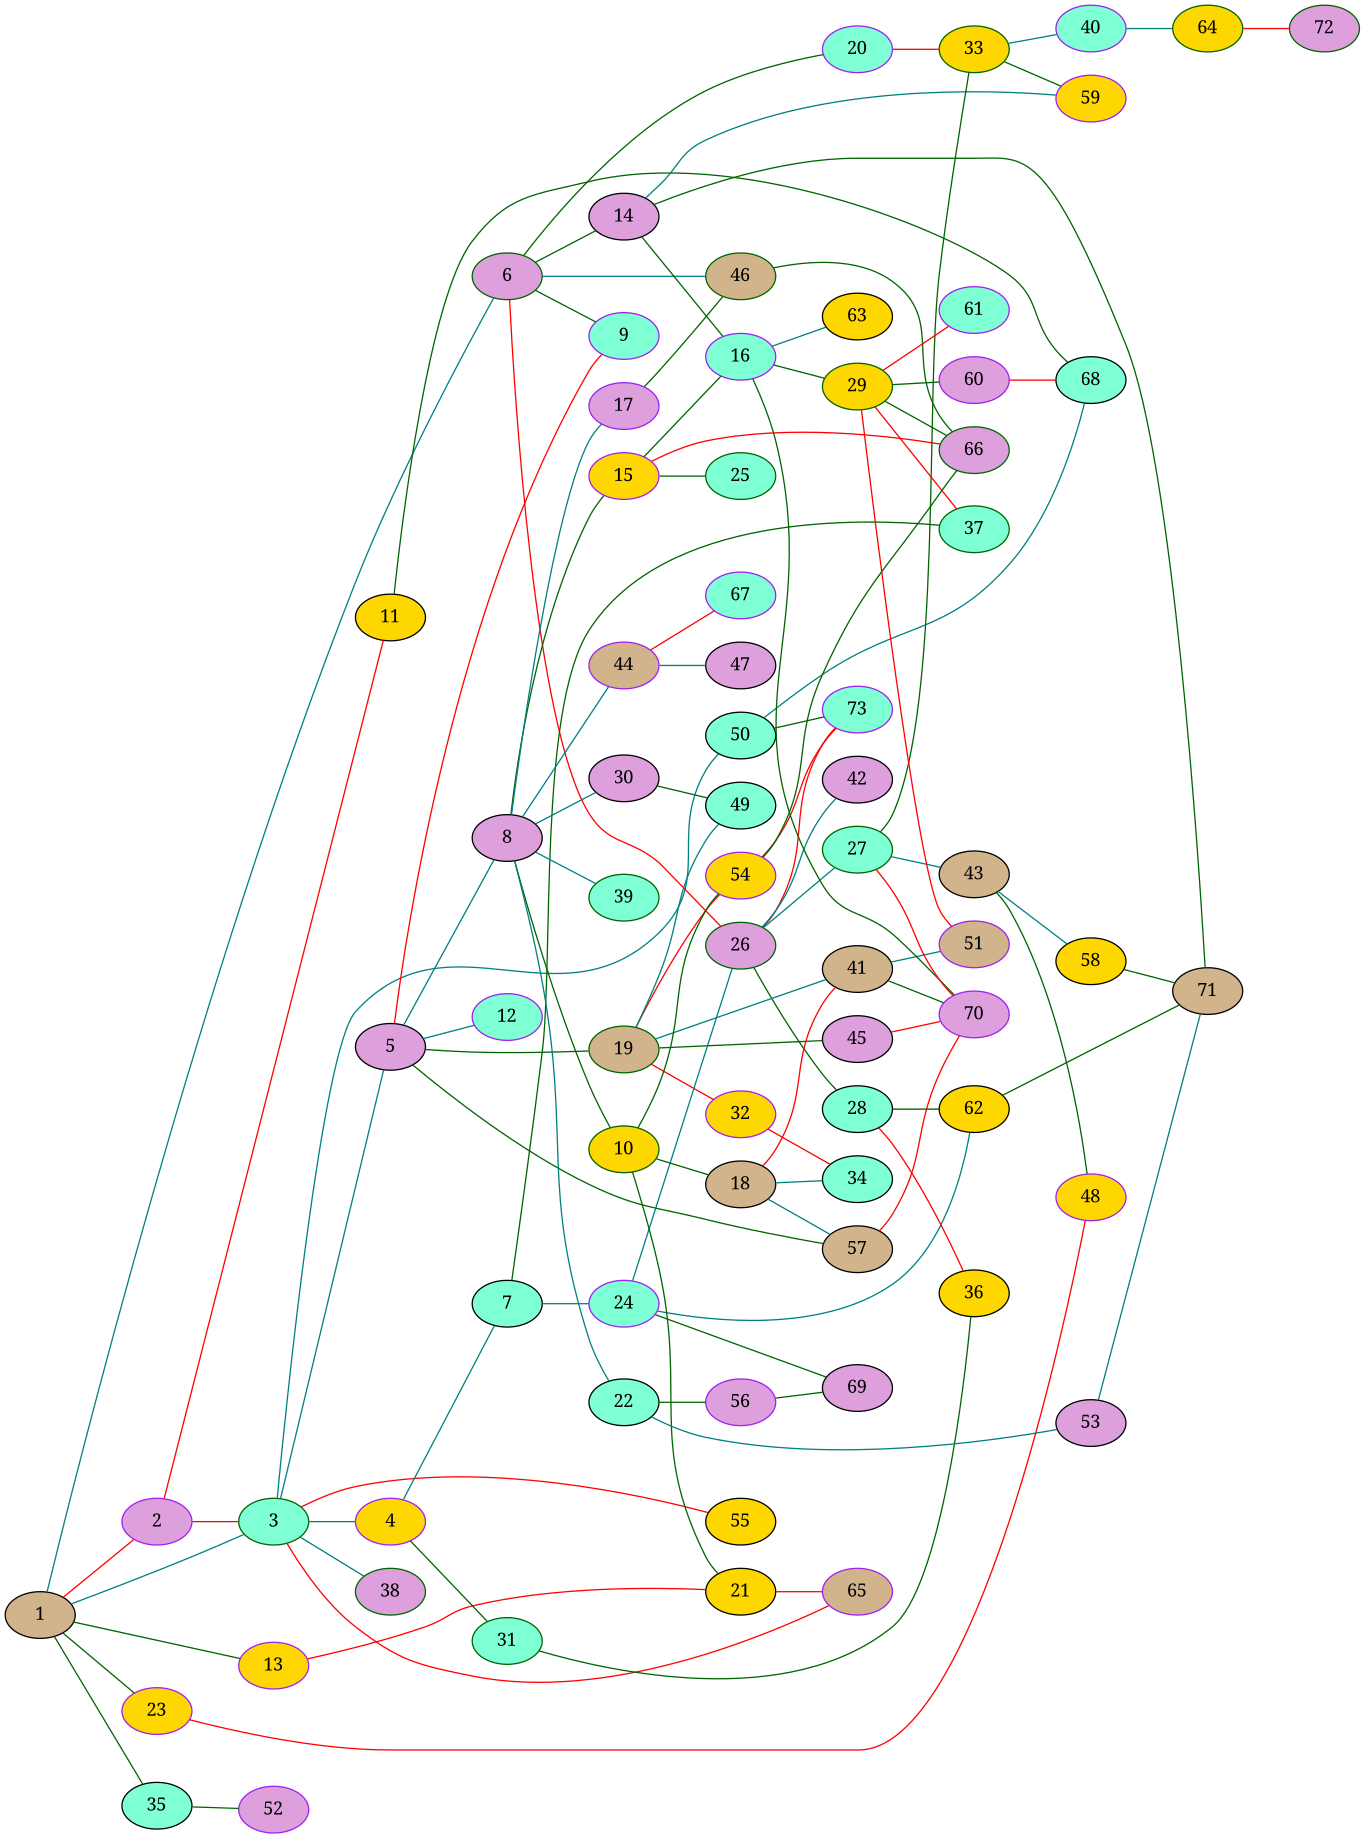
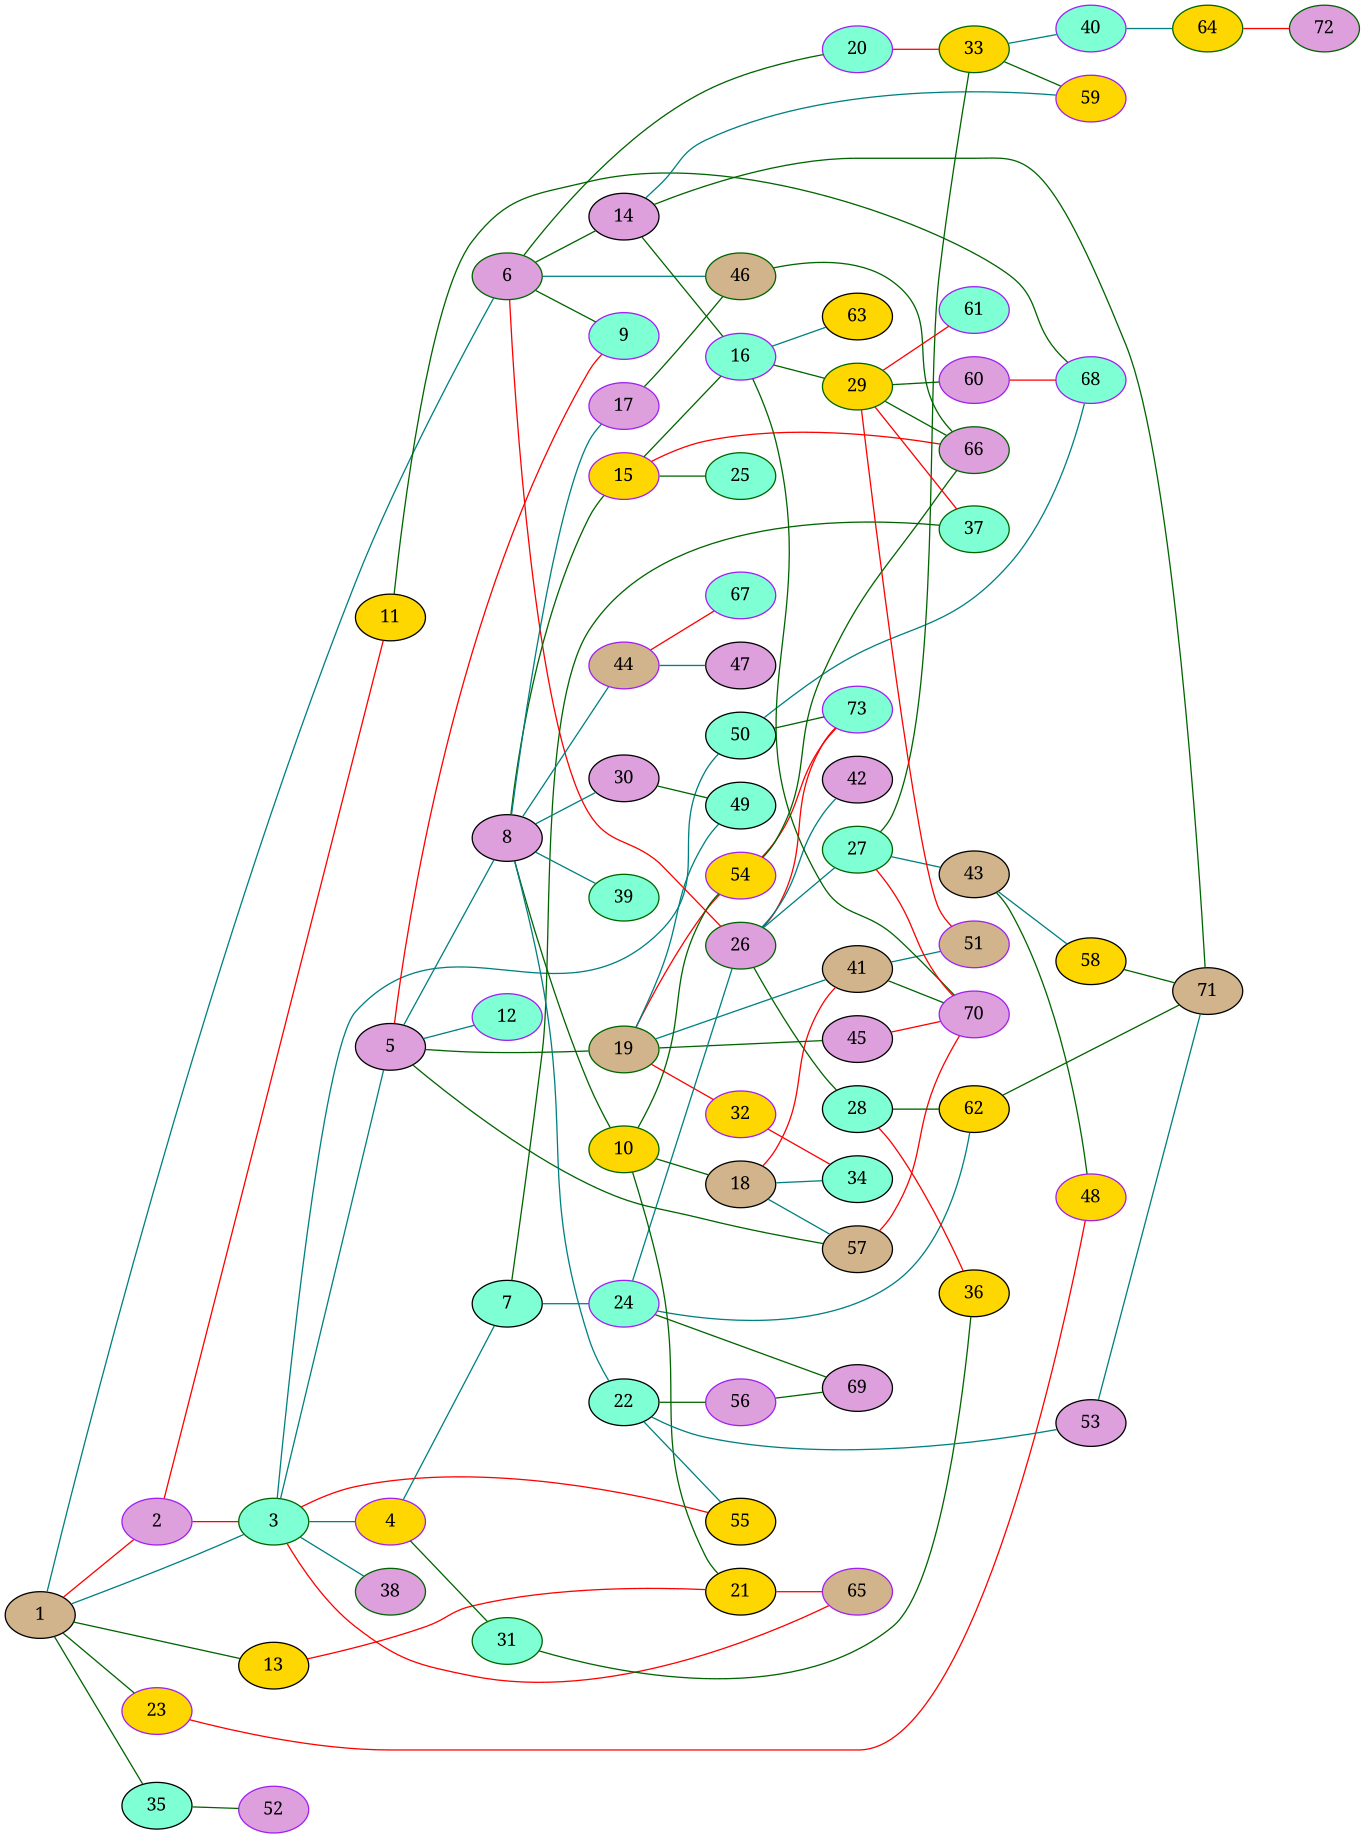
node "68": color black -> purple
edge "22" -- "55": added
node "13": color purple -> black
